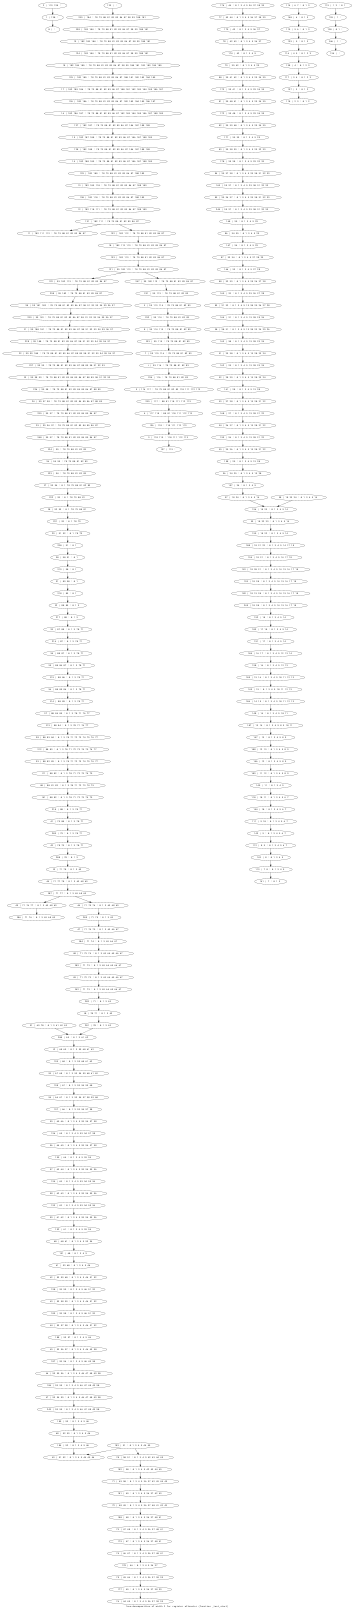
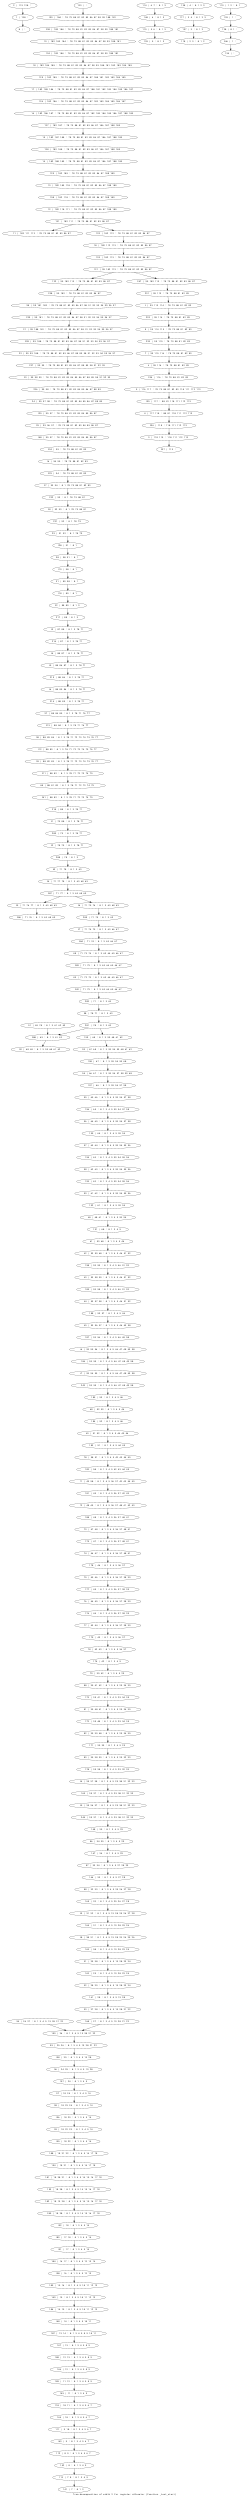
node "116 | 4 5 : 0 1 2 3": removed
edge "160 | 27 : 0 1 3 4 5 19 20 21 22" -> "94 | 26 27 : 0 1 3 4 5 19 20 21 22": now "160 | 27 : 0 1 3 4 5 19 20 21 22" -> "159 | 26 : 0 1 3 4 5 19 20 21 22"
edge "97 | 18 24 : 0 1 3 4 5 14" -> "156 | 18 23 : 0 1 3 4 5 14": now "97 | 18 24 : 0 1 3 4 5 14" -> "98 | 18 23 24 : 0 1 3 4 5 14"
edge "52 | 68 69 : 0 1 3 59 60 61 62" -> "199 | 68 : 0 1 3 59 60 61 62": now "201 | 70 : 0 1 3 63" -> "199 | 68 : 0 1 3 59 60 61 62"
edge "183 | 51 : 0 1 3 4 5 44 45" -> "69 | 51 52 : 0 1 3 4 5 44 45 46": reversed
edge "76 | 44 45 : 0 1 3 4 5 36 37 38 39" -> "176 | 44 : 0 1 3 4 5 36 37 38 39": added
